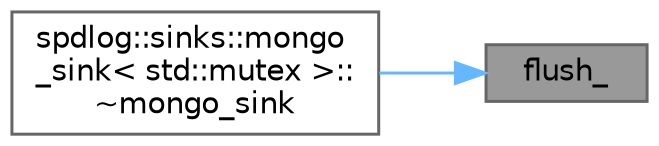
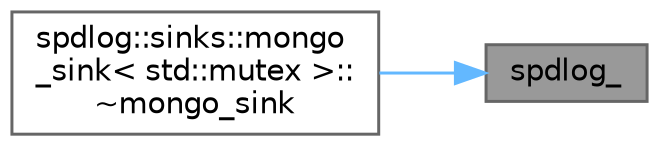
node "flush_": label "flush_" -> "spdlog_"
